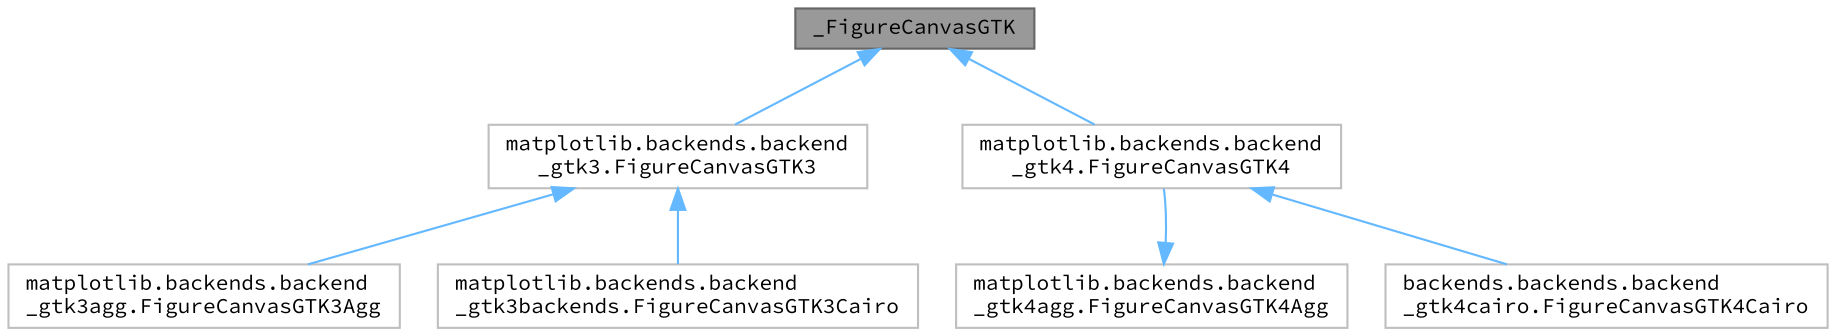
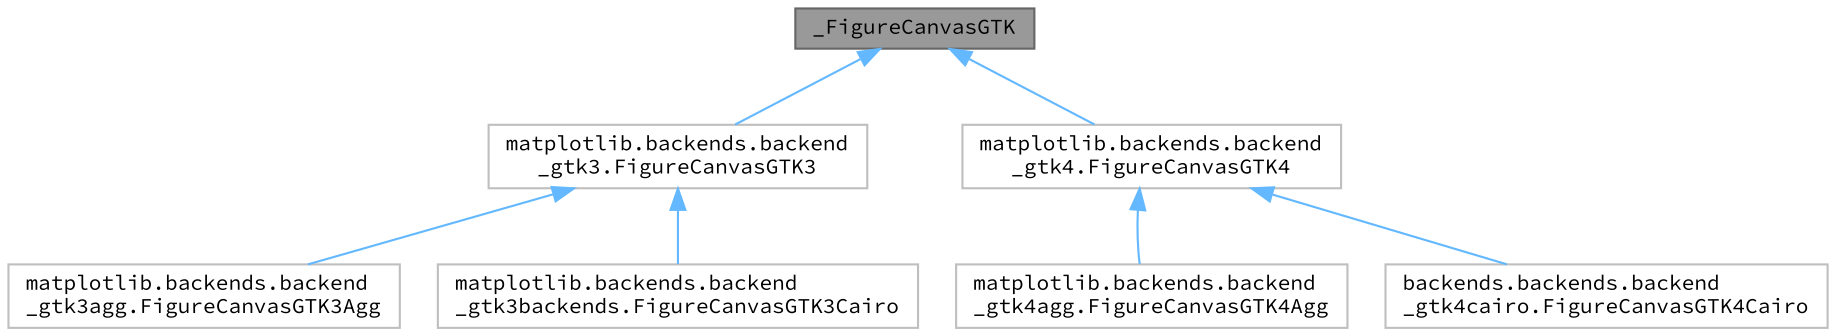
edge "matplotlib.backends.backend _gtk4.FigureCanvasGTK4" -> "matplotlib.backends.backend _gtk4agg.FigureCanvasGTK4Agg": reversed
